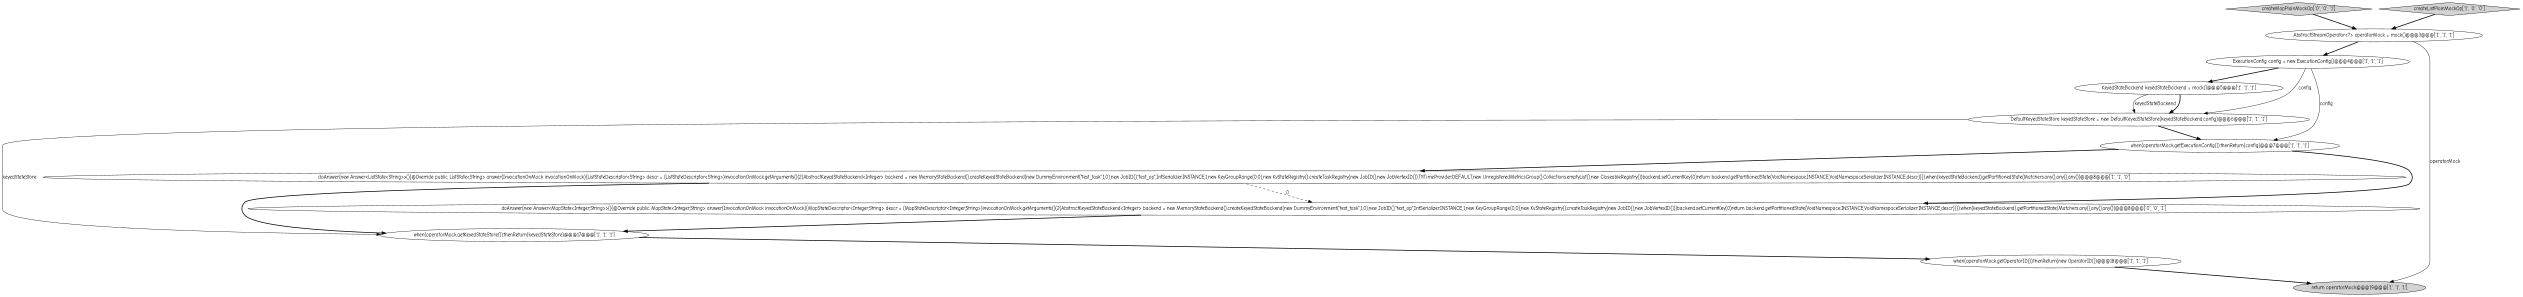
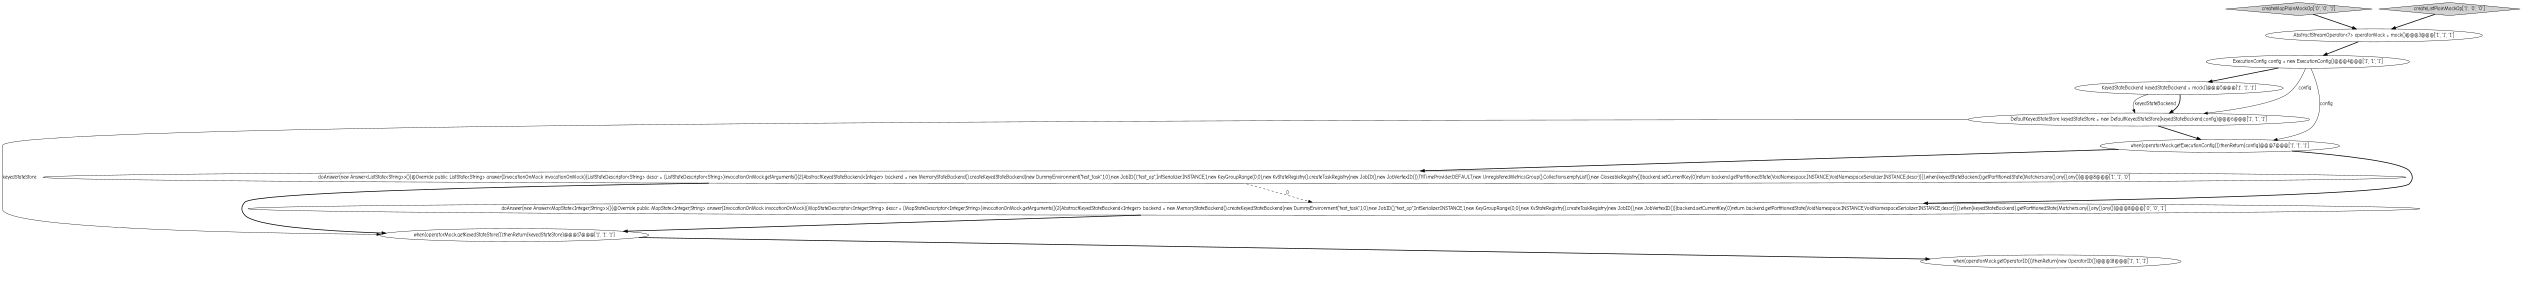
node "return operatorMock@@@19@@@['1', '1', '1']": removed
